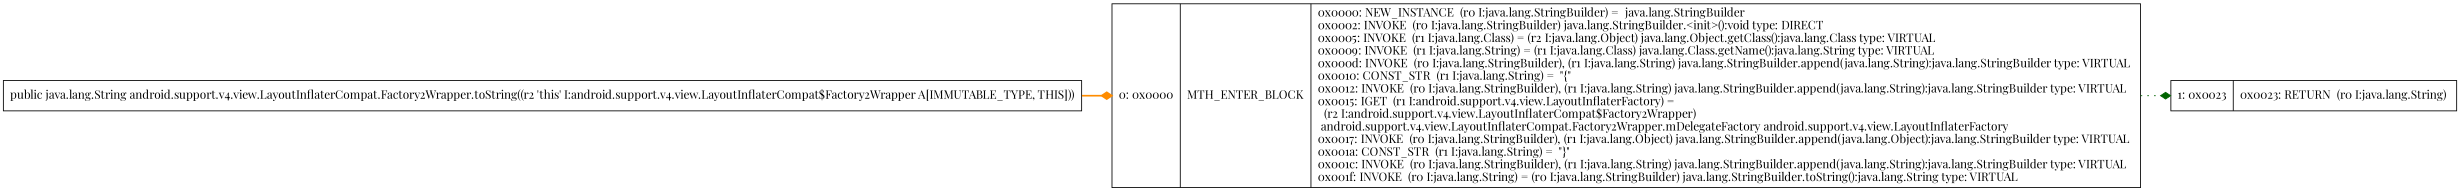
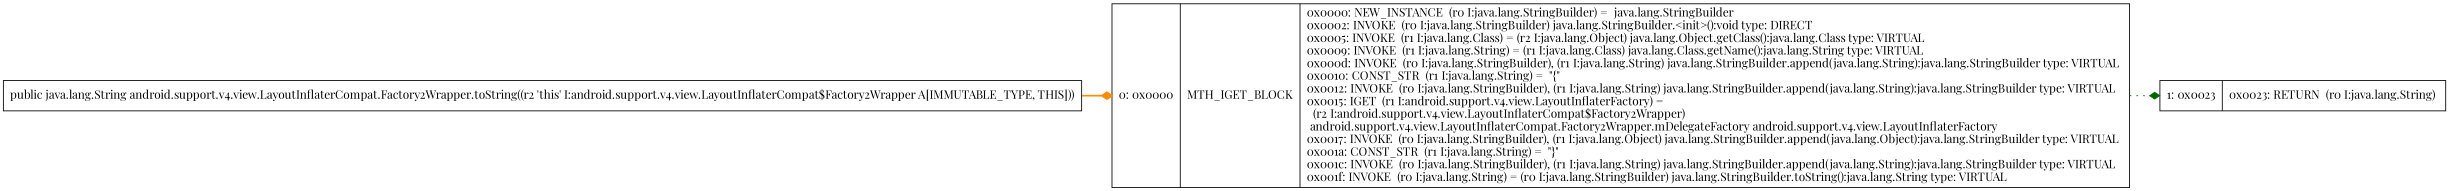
node "0: 0x0000": text "MTH_ENTER_BLOCK" -> "MTH_IGET_BLOCK"
